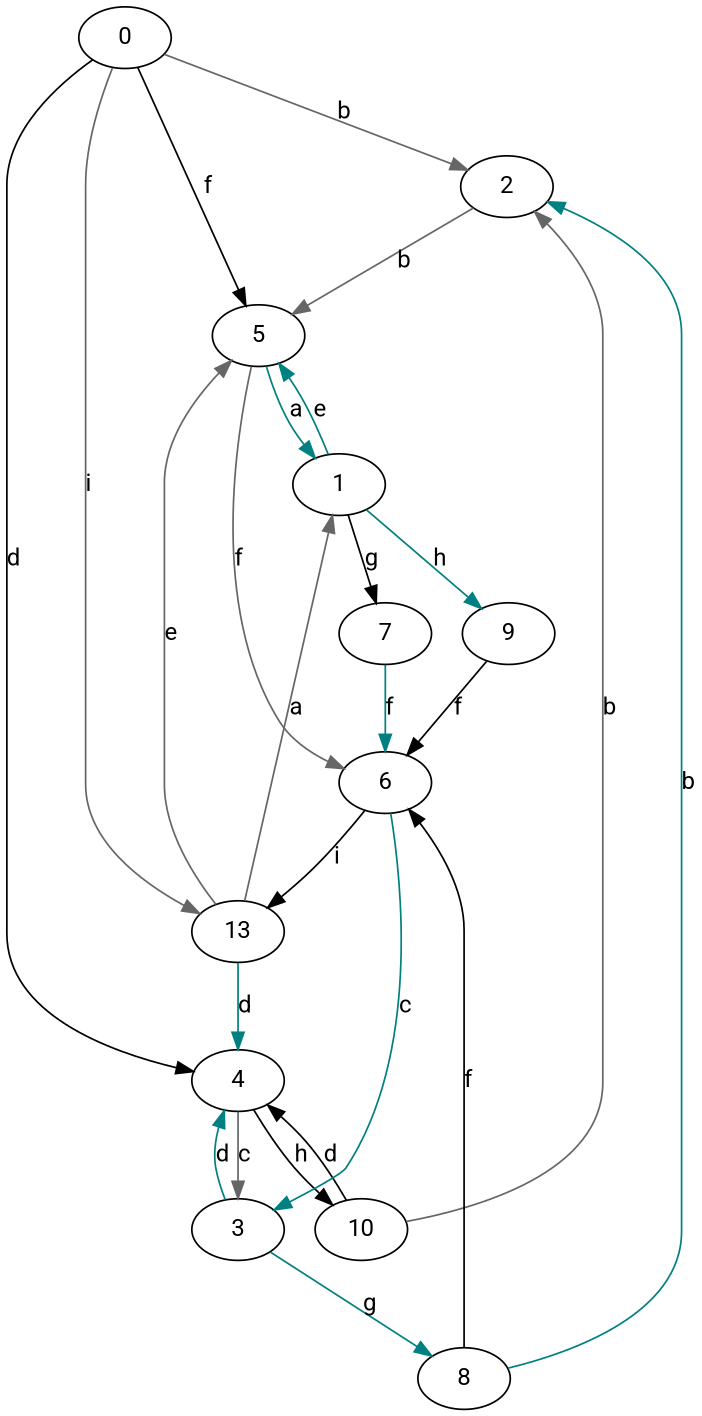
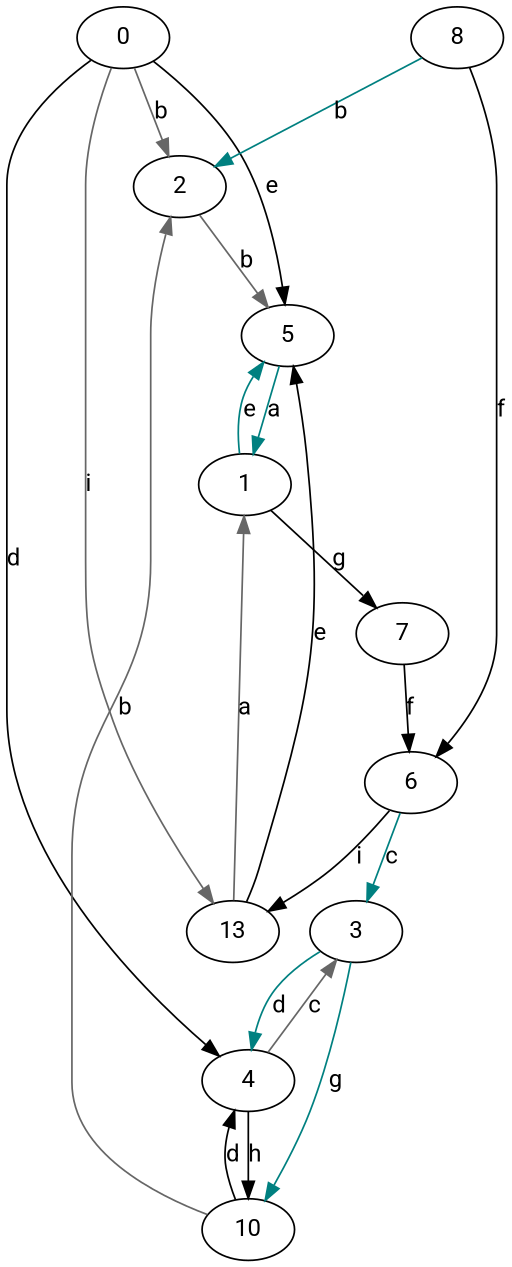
edge "0" -> "5": label "f" -> "e"
edge "5" -> "6": removed, label "f"
node "9": removed
edge "13" -> "5": color gray40 -> black
edge "7" -> "6": color teal -> black
edge "13" -> "4": removed, label "d"
edge "3" -> "8": now "3" -> "10"
